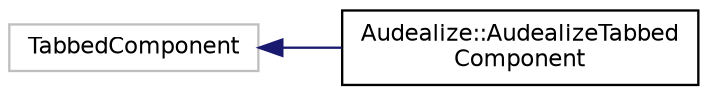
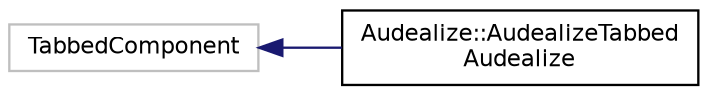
node "Audealize::AudealizeTabbed Component": label "Audealize::AudealizeTabbed Component" -> "Audealize::AudealizeTabbed Audealize"
